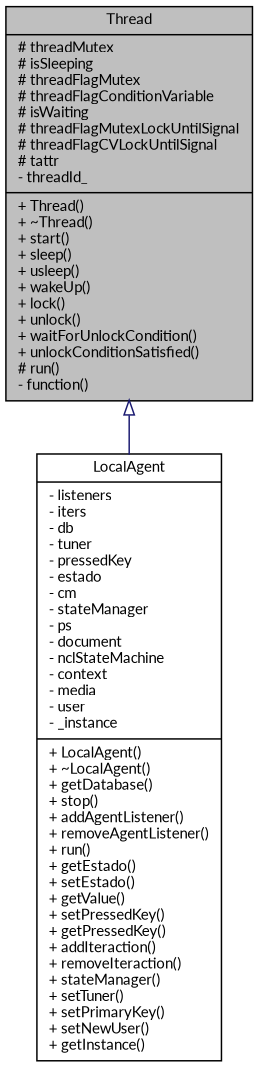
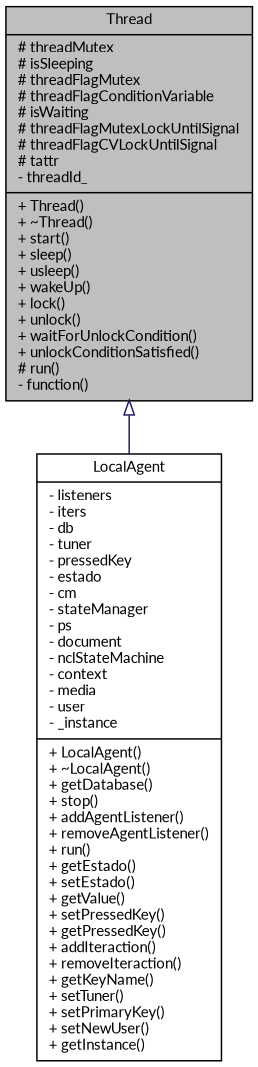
node "LocalAgent": text "+ stateManager()" -> "+ getKeyName()"
